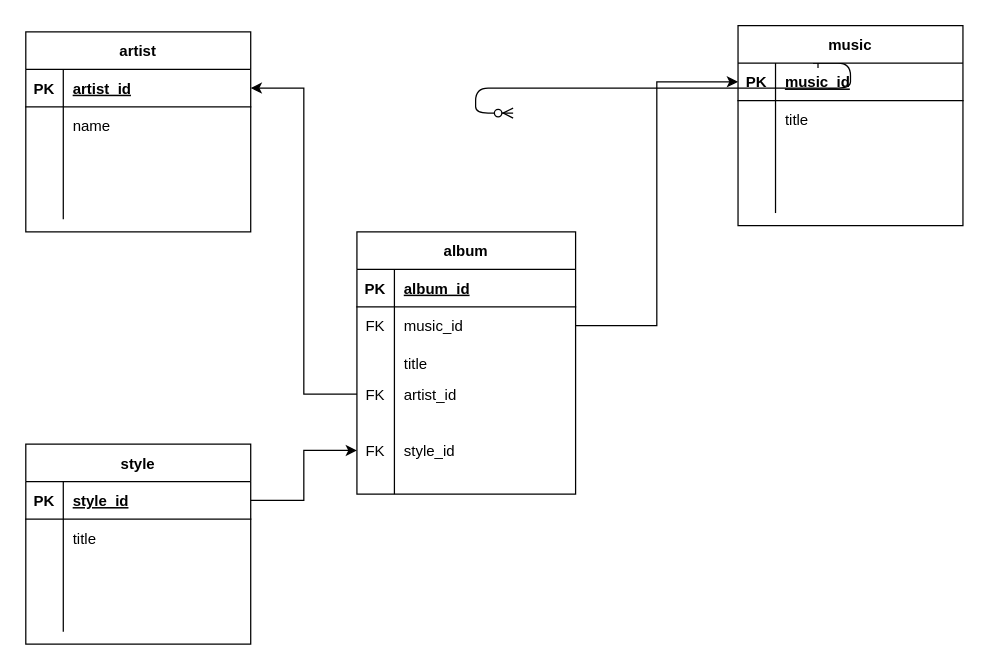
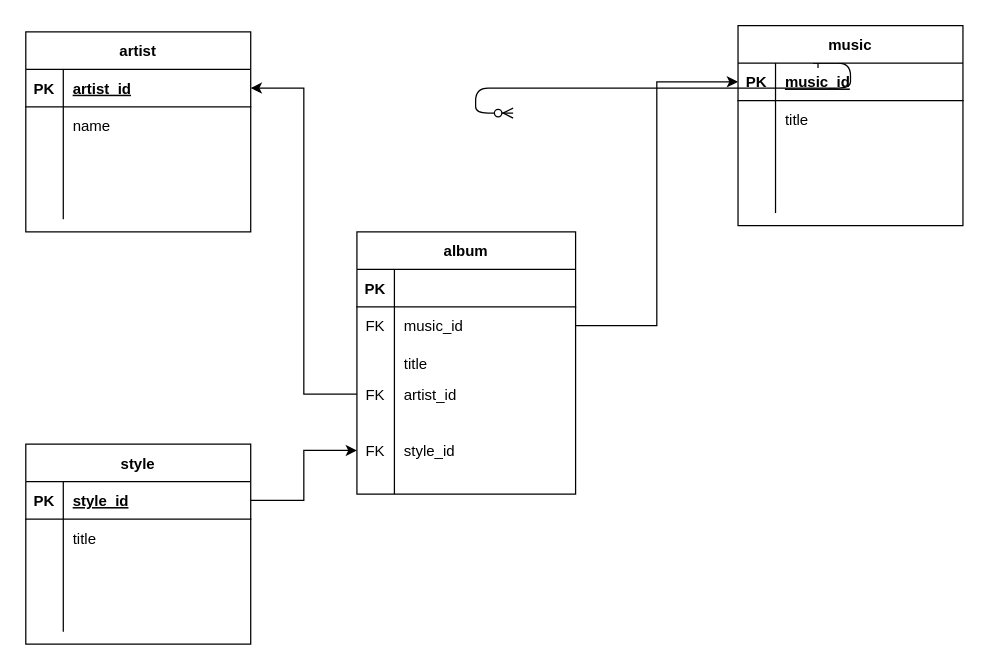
node "album_id": removed
